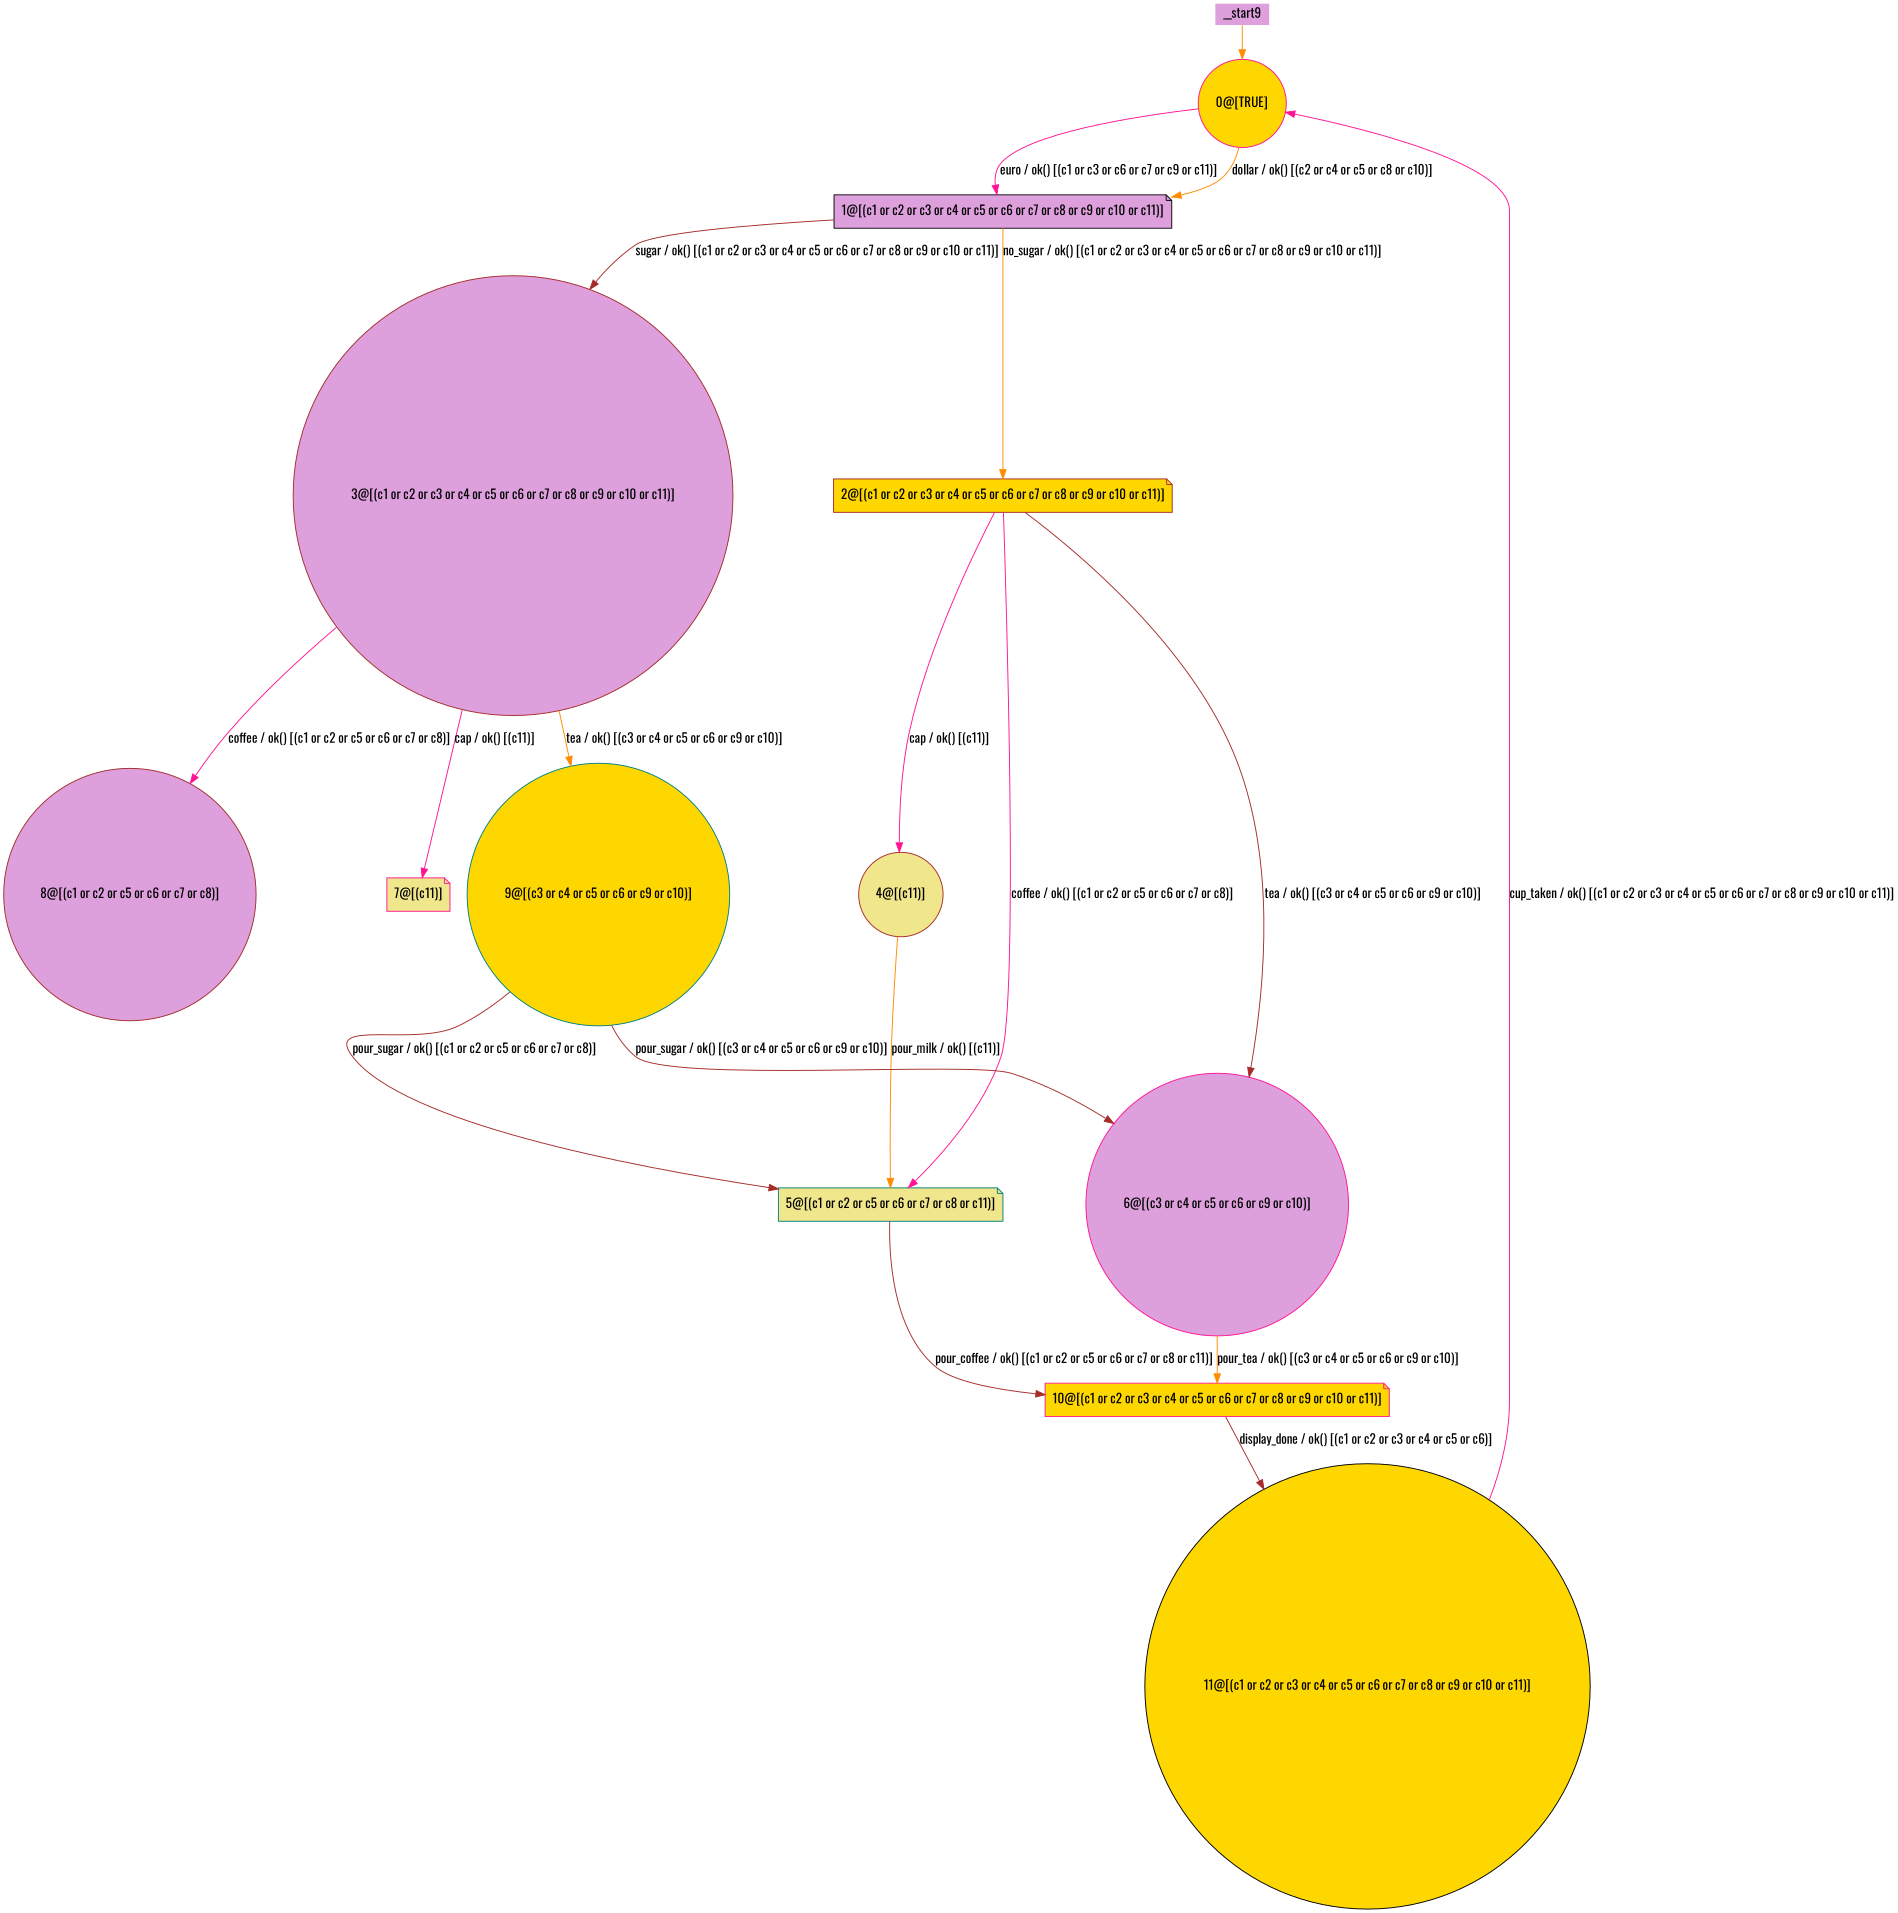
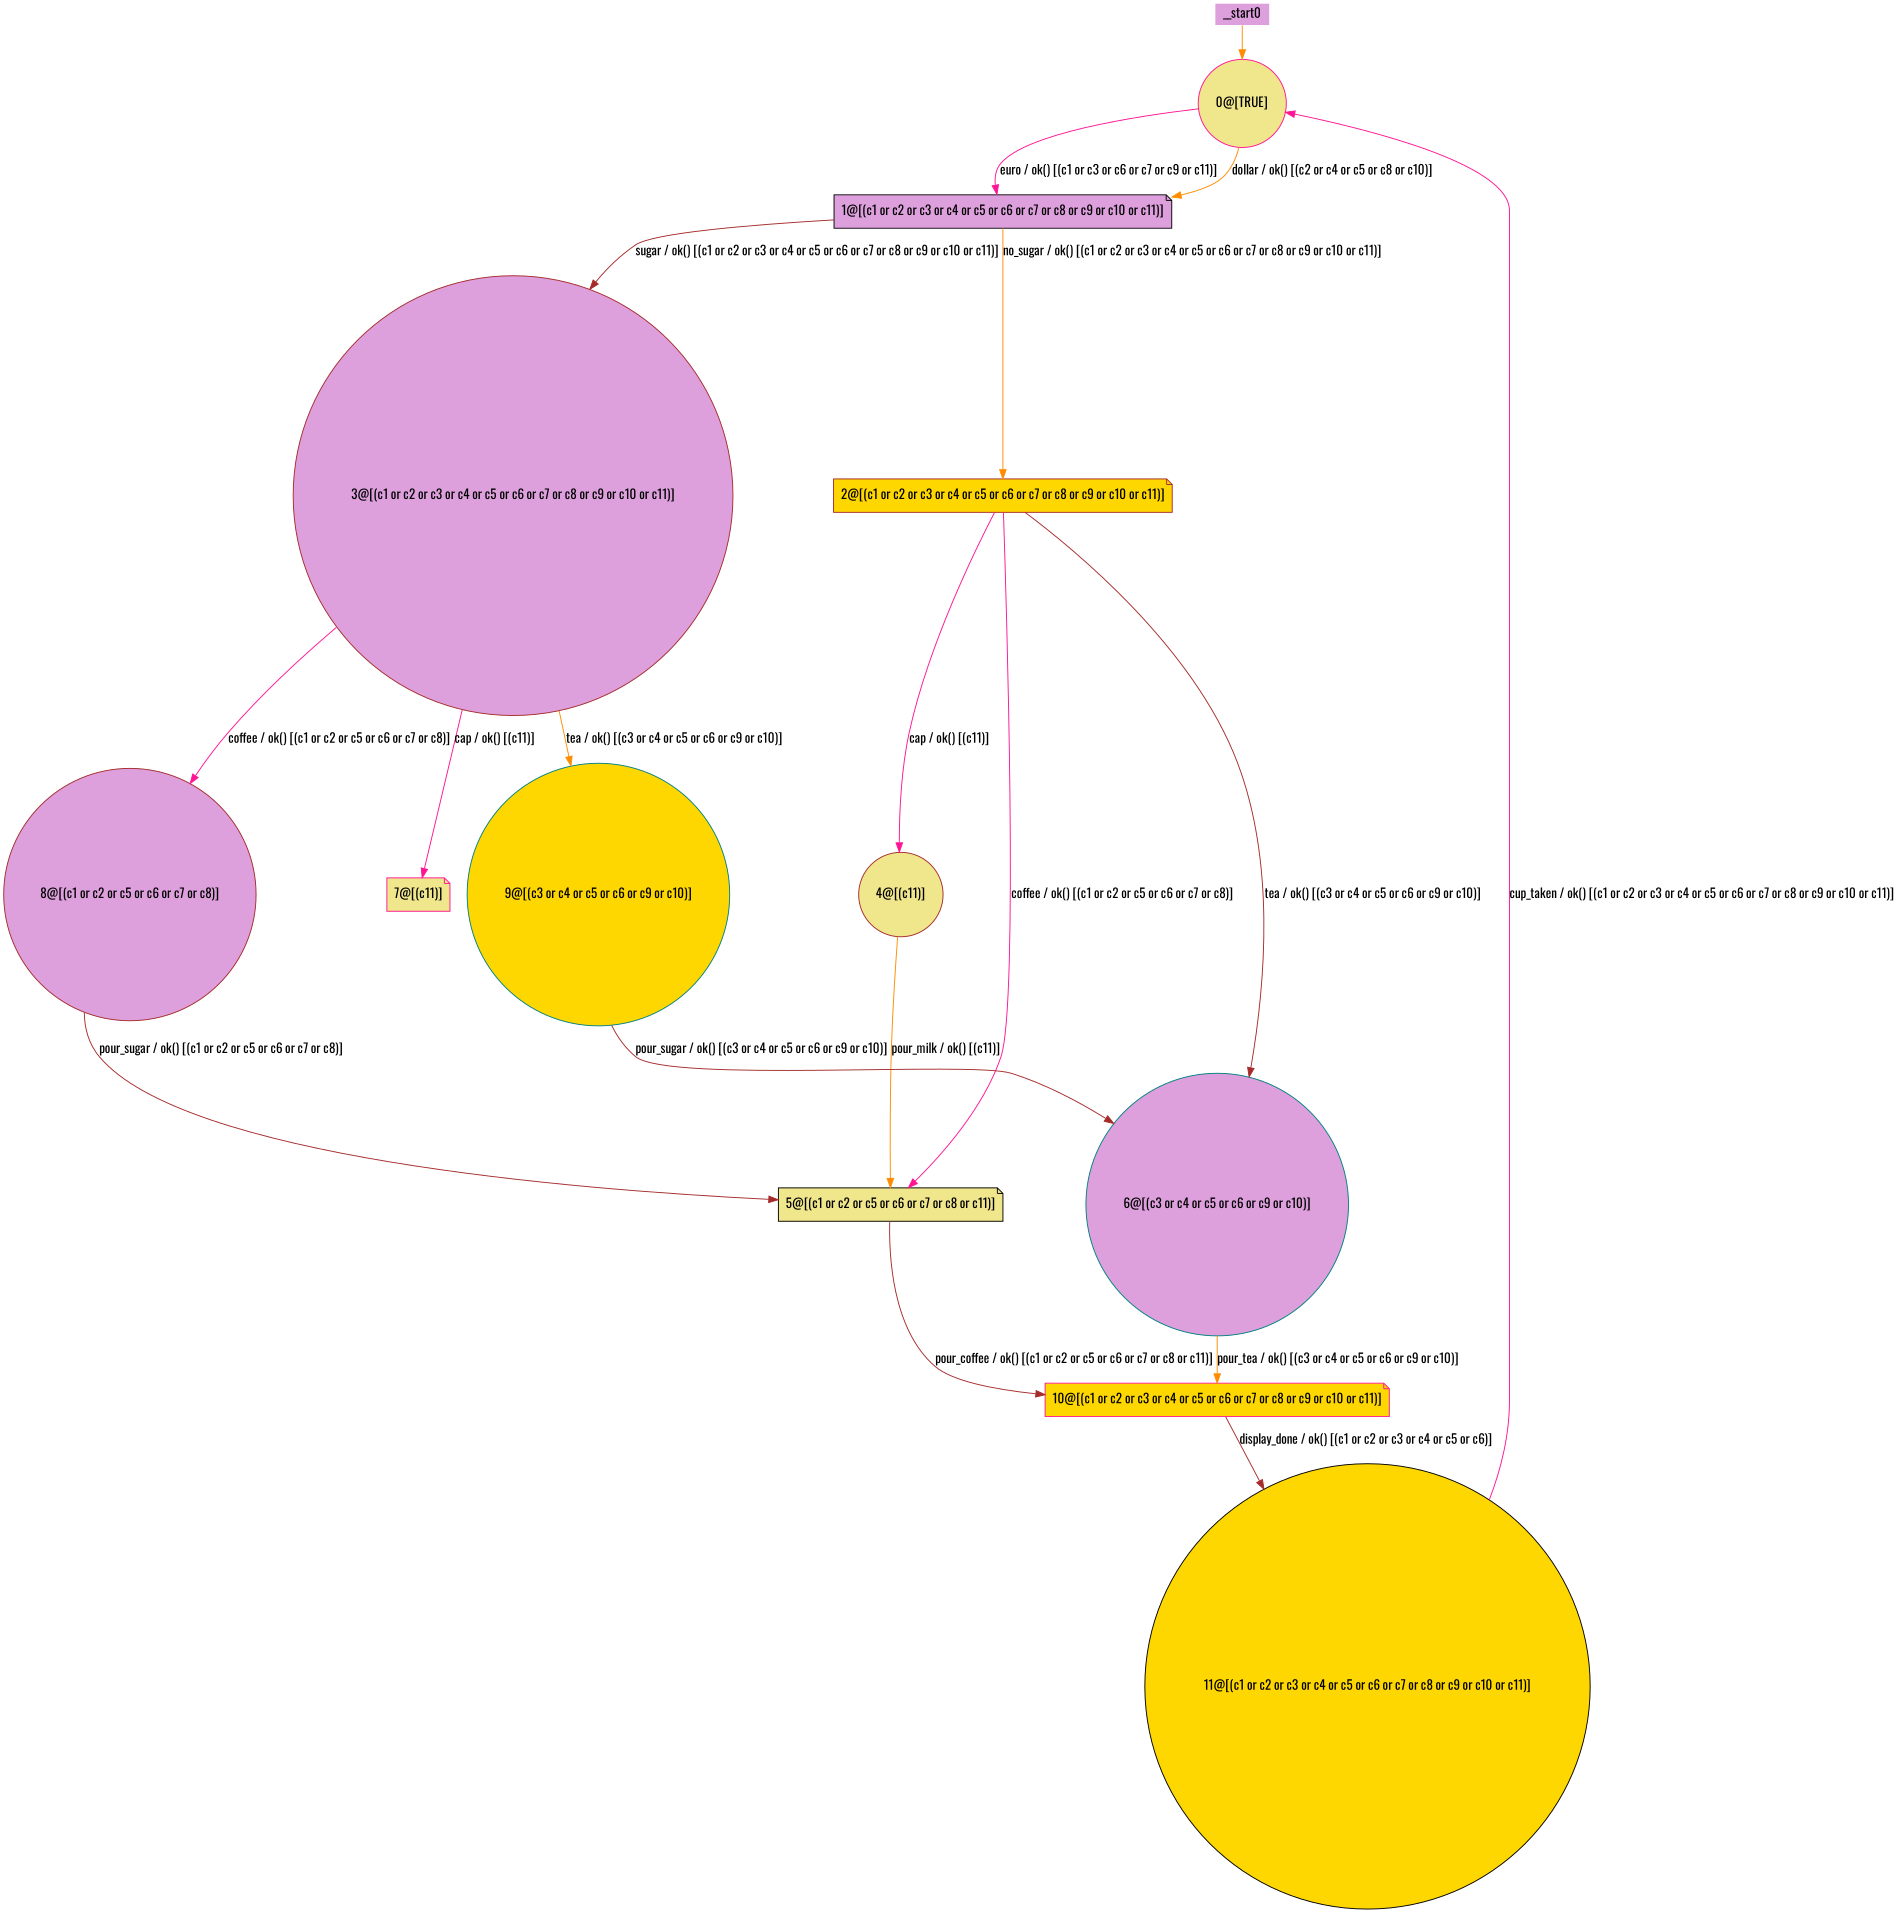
node "__start9": label "__start9" -> "__start0"
node "0@[TRUE]": fillcolor gold -> khaki
edge "9@[(c3 or c4 or c5 or c6 or c9 or c10)]" -> "5@[(c1 or c2 or c5 or c6 or c7 or c8 or c11)]": now "8@[(c1 or c2 or c5 or c6 or c7 or c8)]" -> "5@[(c1 or c2 or c5 or c6 or c7 or c8 or c11)]"
node "5@[(c1 or c2 or c5 or c6 or c7 or c8 or c11)]": color teal -> black
node "6@[(c3 or c4 or c5 or c6 or c9 or c10)]": color deeppink -> teal
